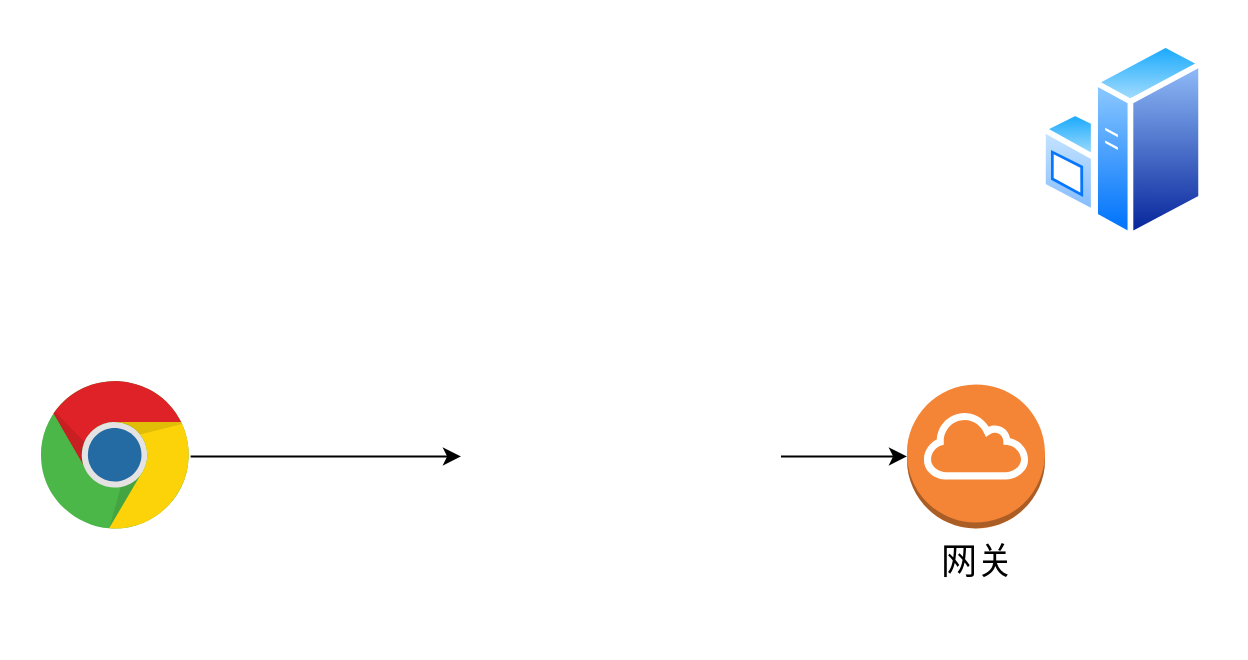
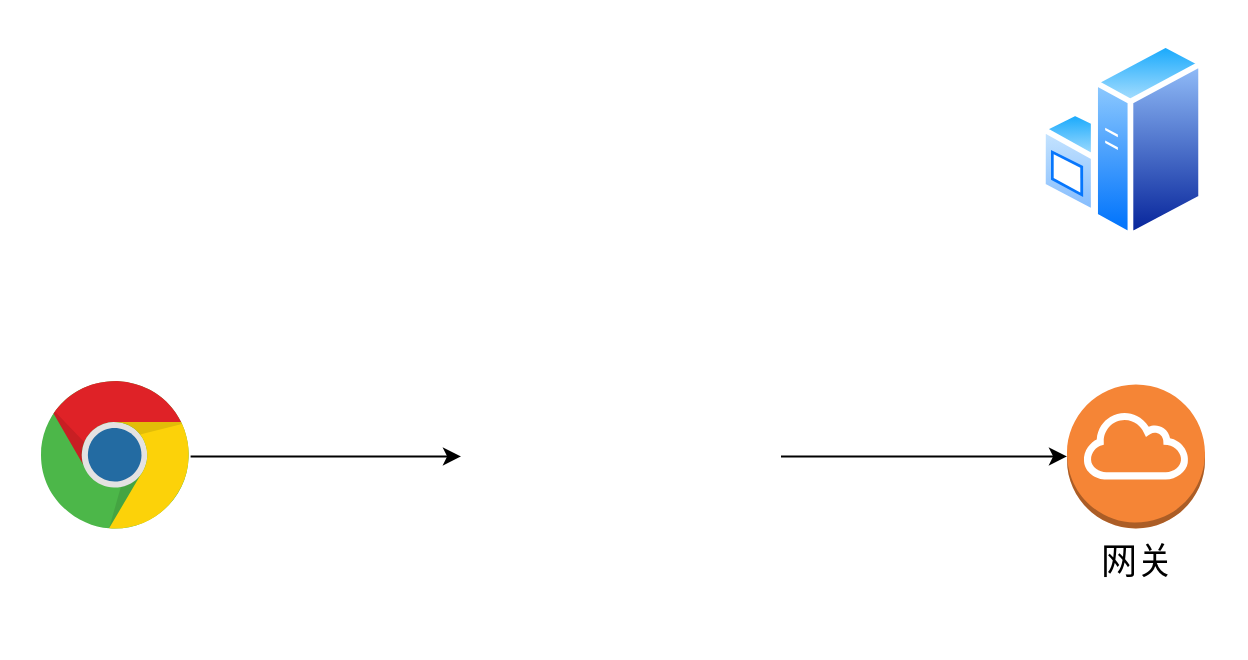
node "网关": moved (976, 456) -> (1136, 456)
